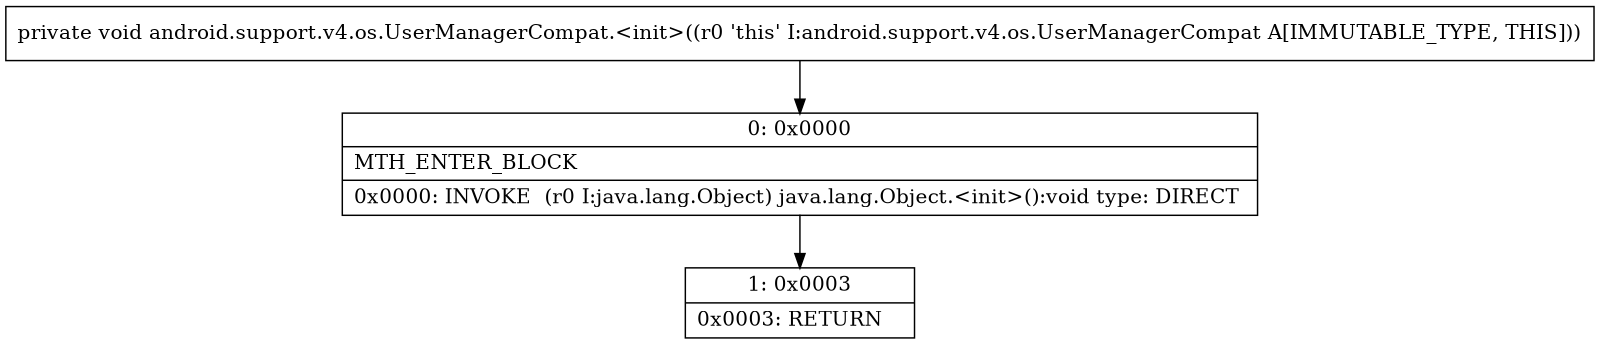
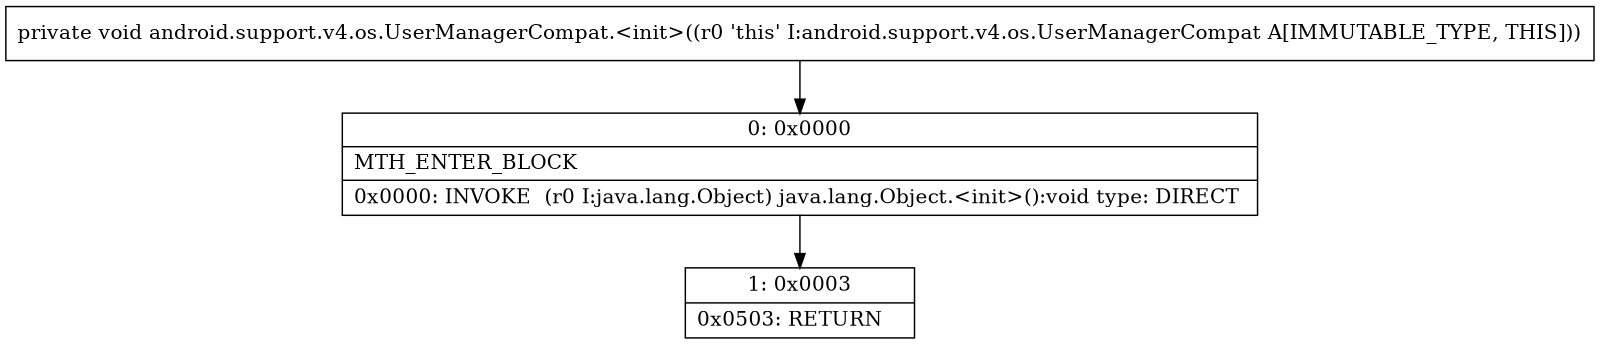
node "1: 0x0003": text "0x0003: RETURN" -> "0x0503: RETURN"
